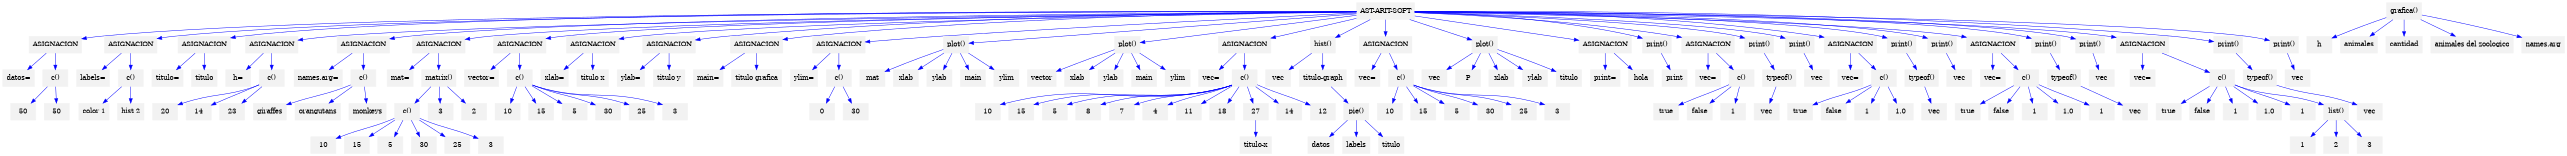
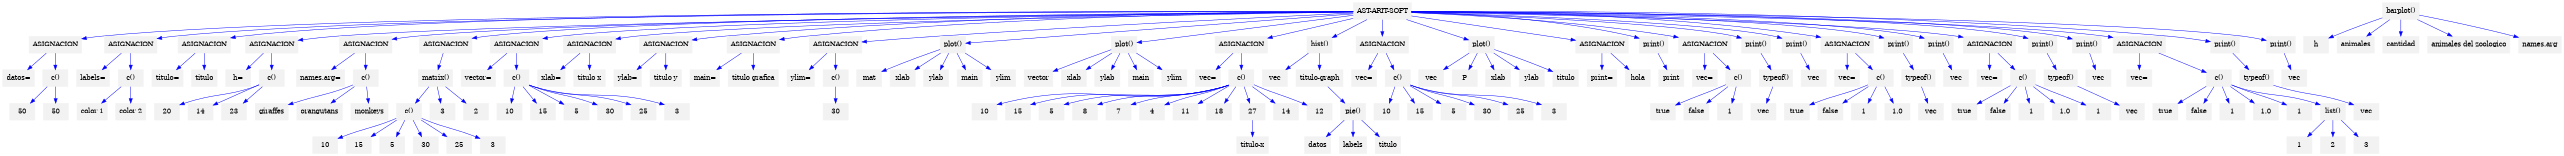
node "grafica()": label "grafica()" -> "barplot()"
node "mat=": removed
node "hist 2": label "hist 2" -> "color 2"
node "0": removed
